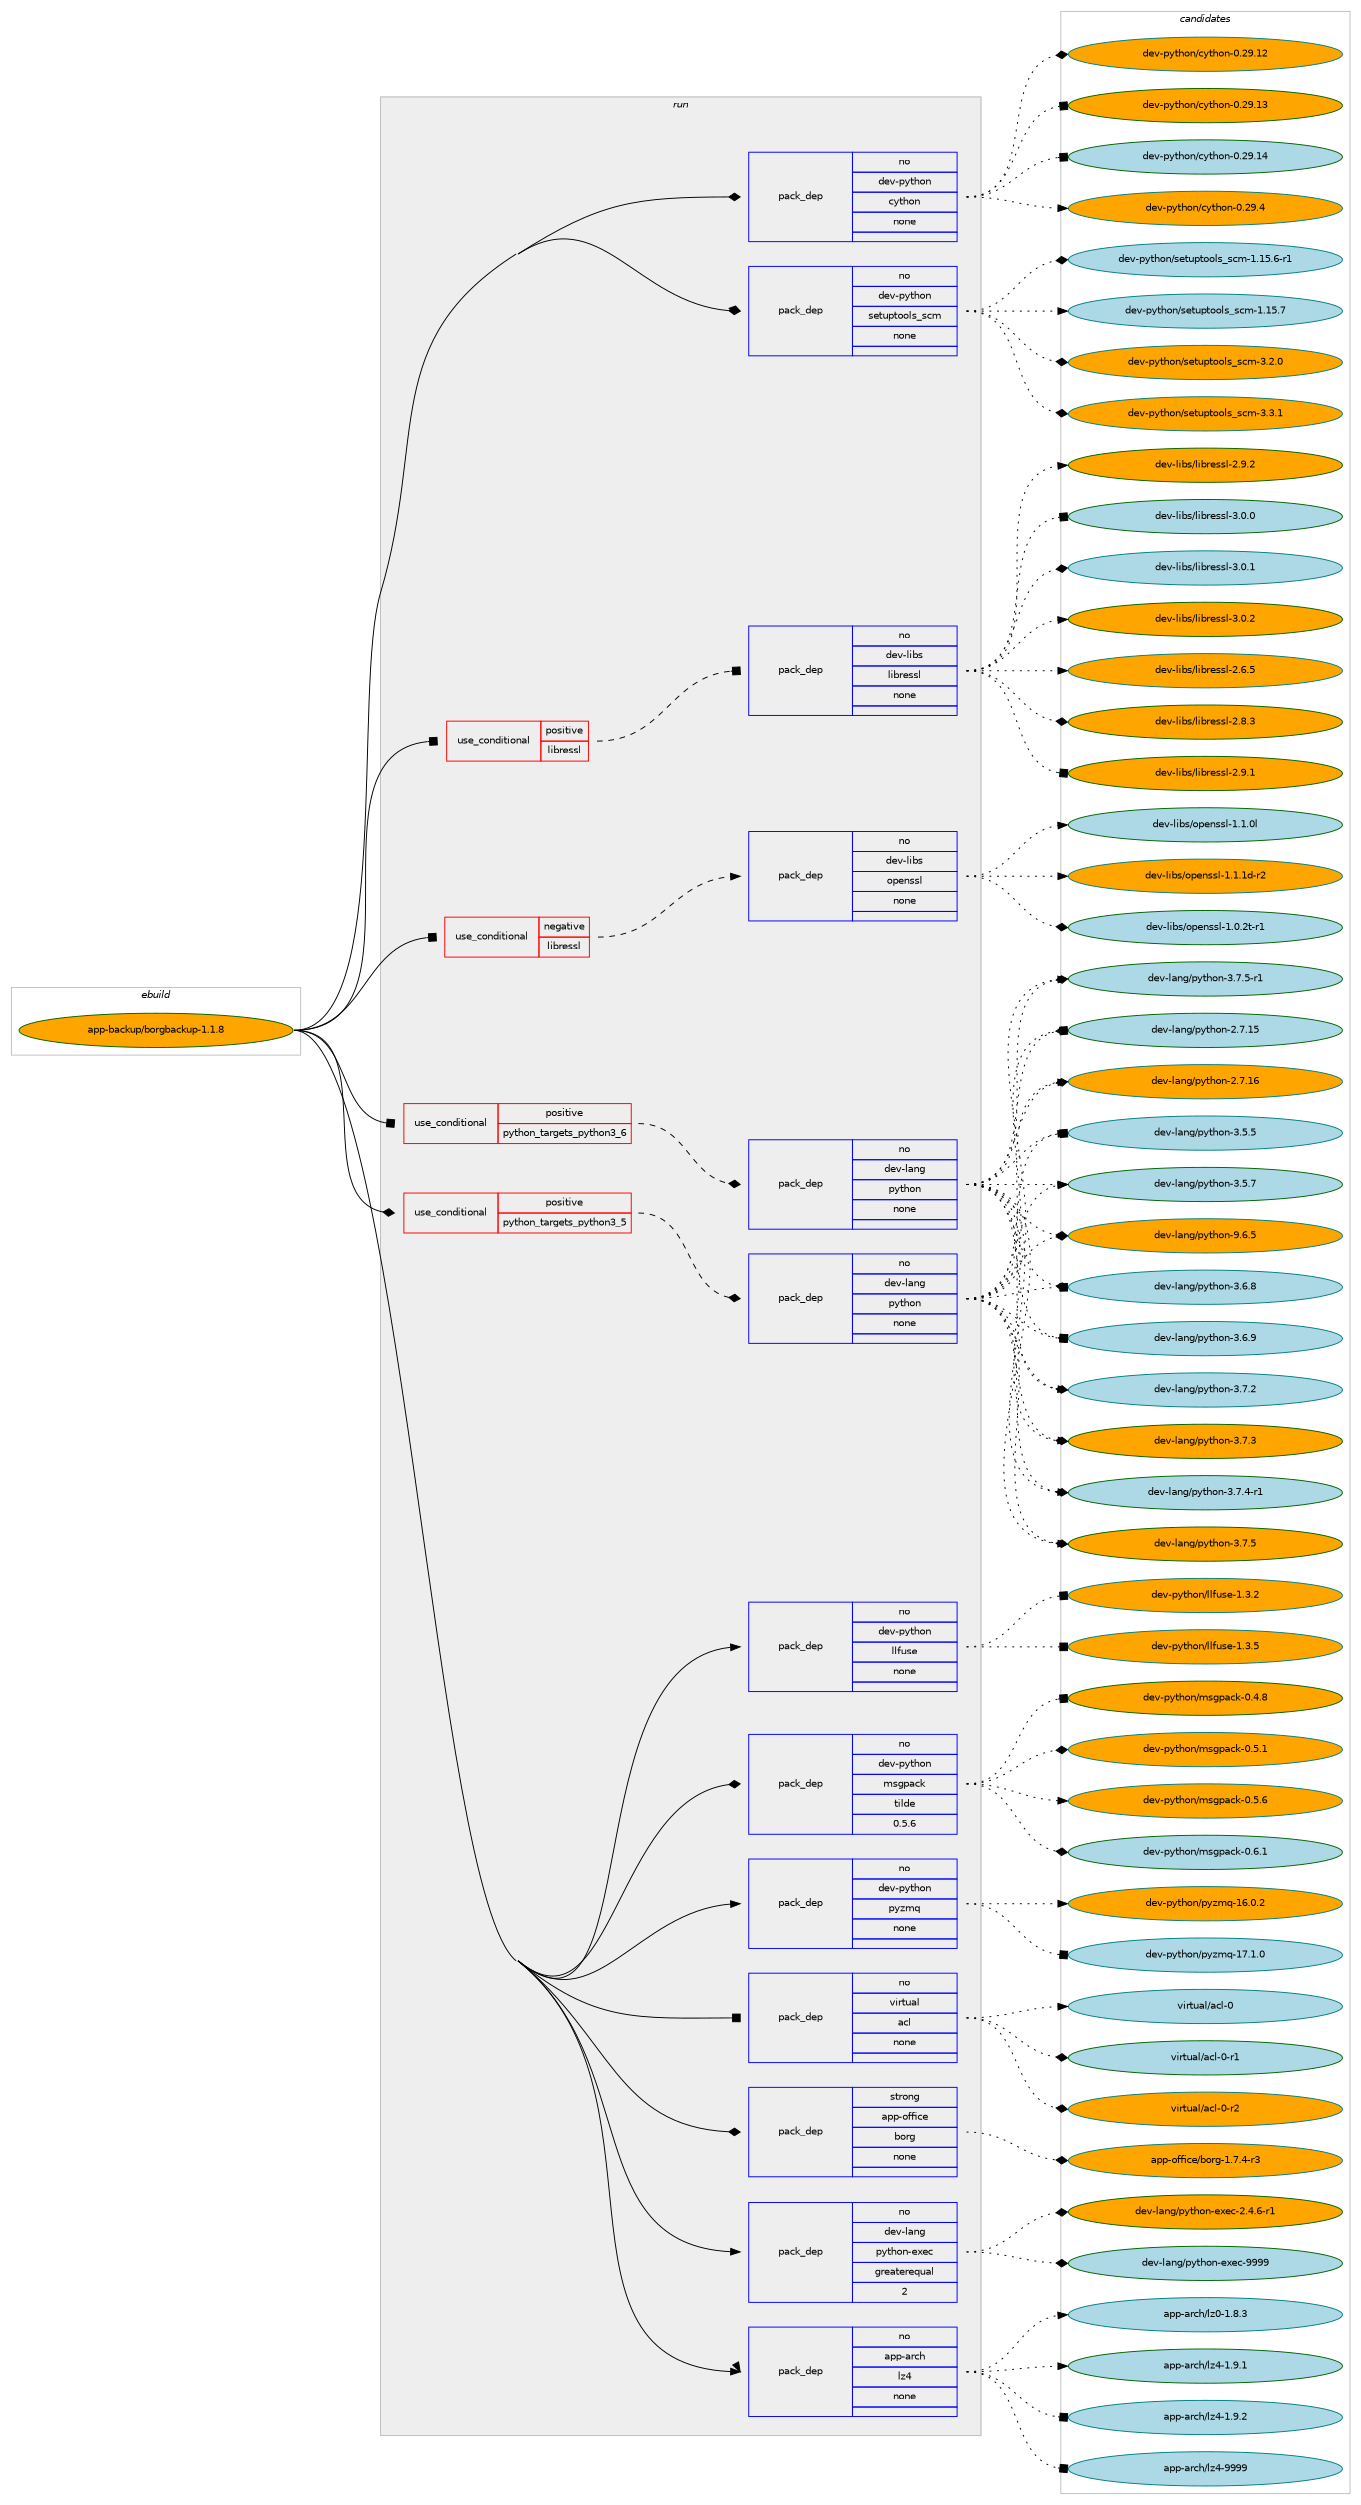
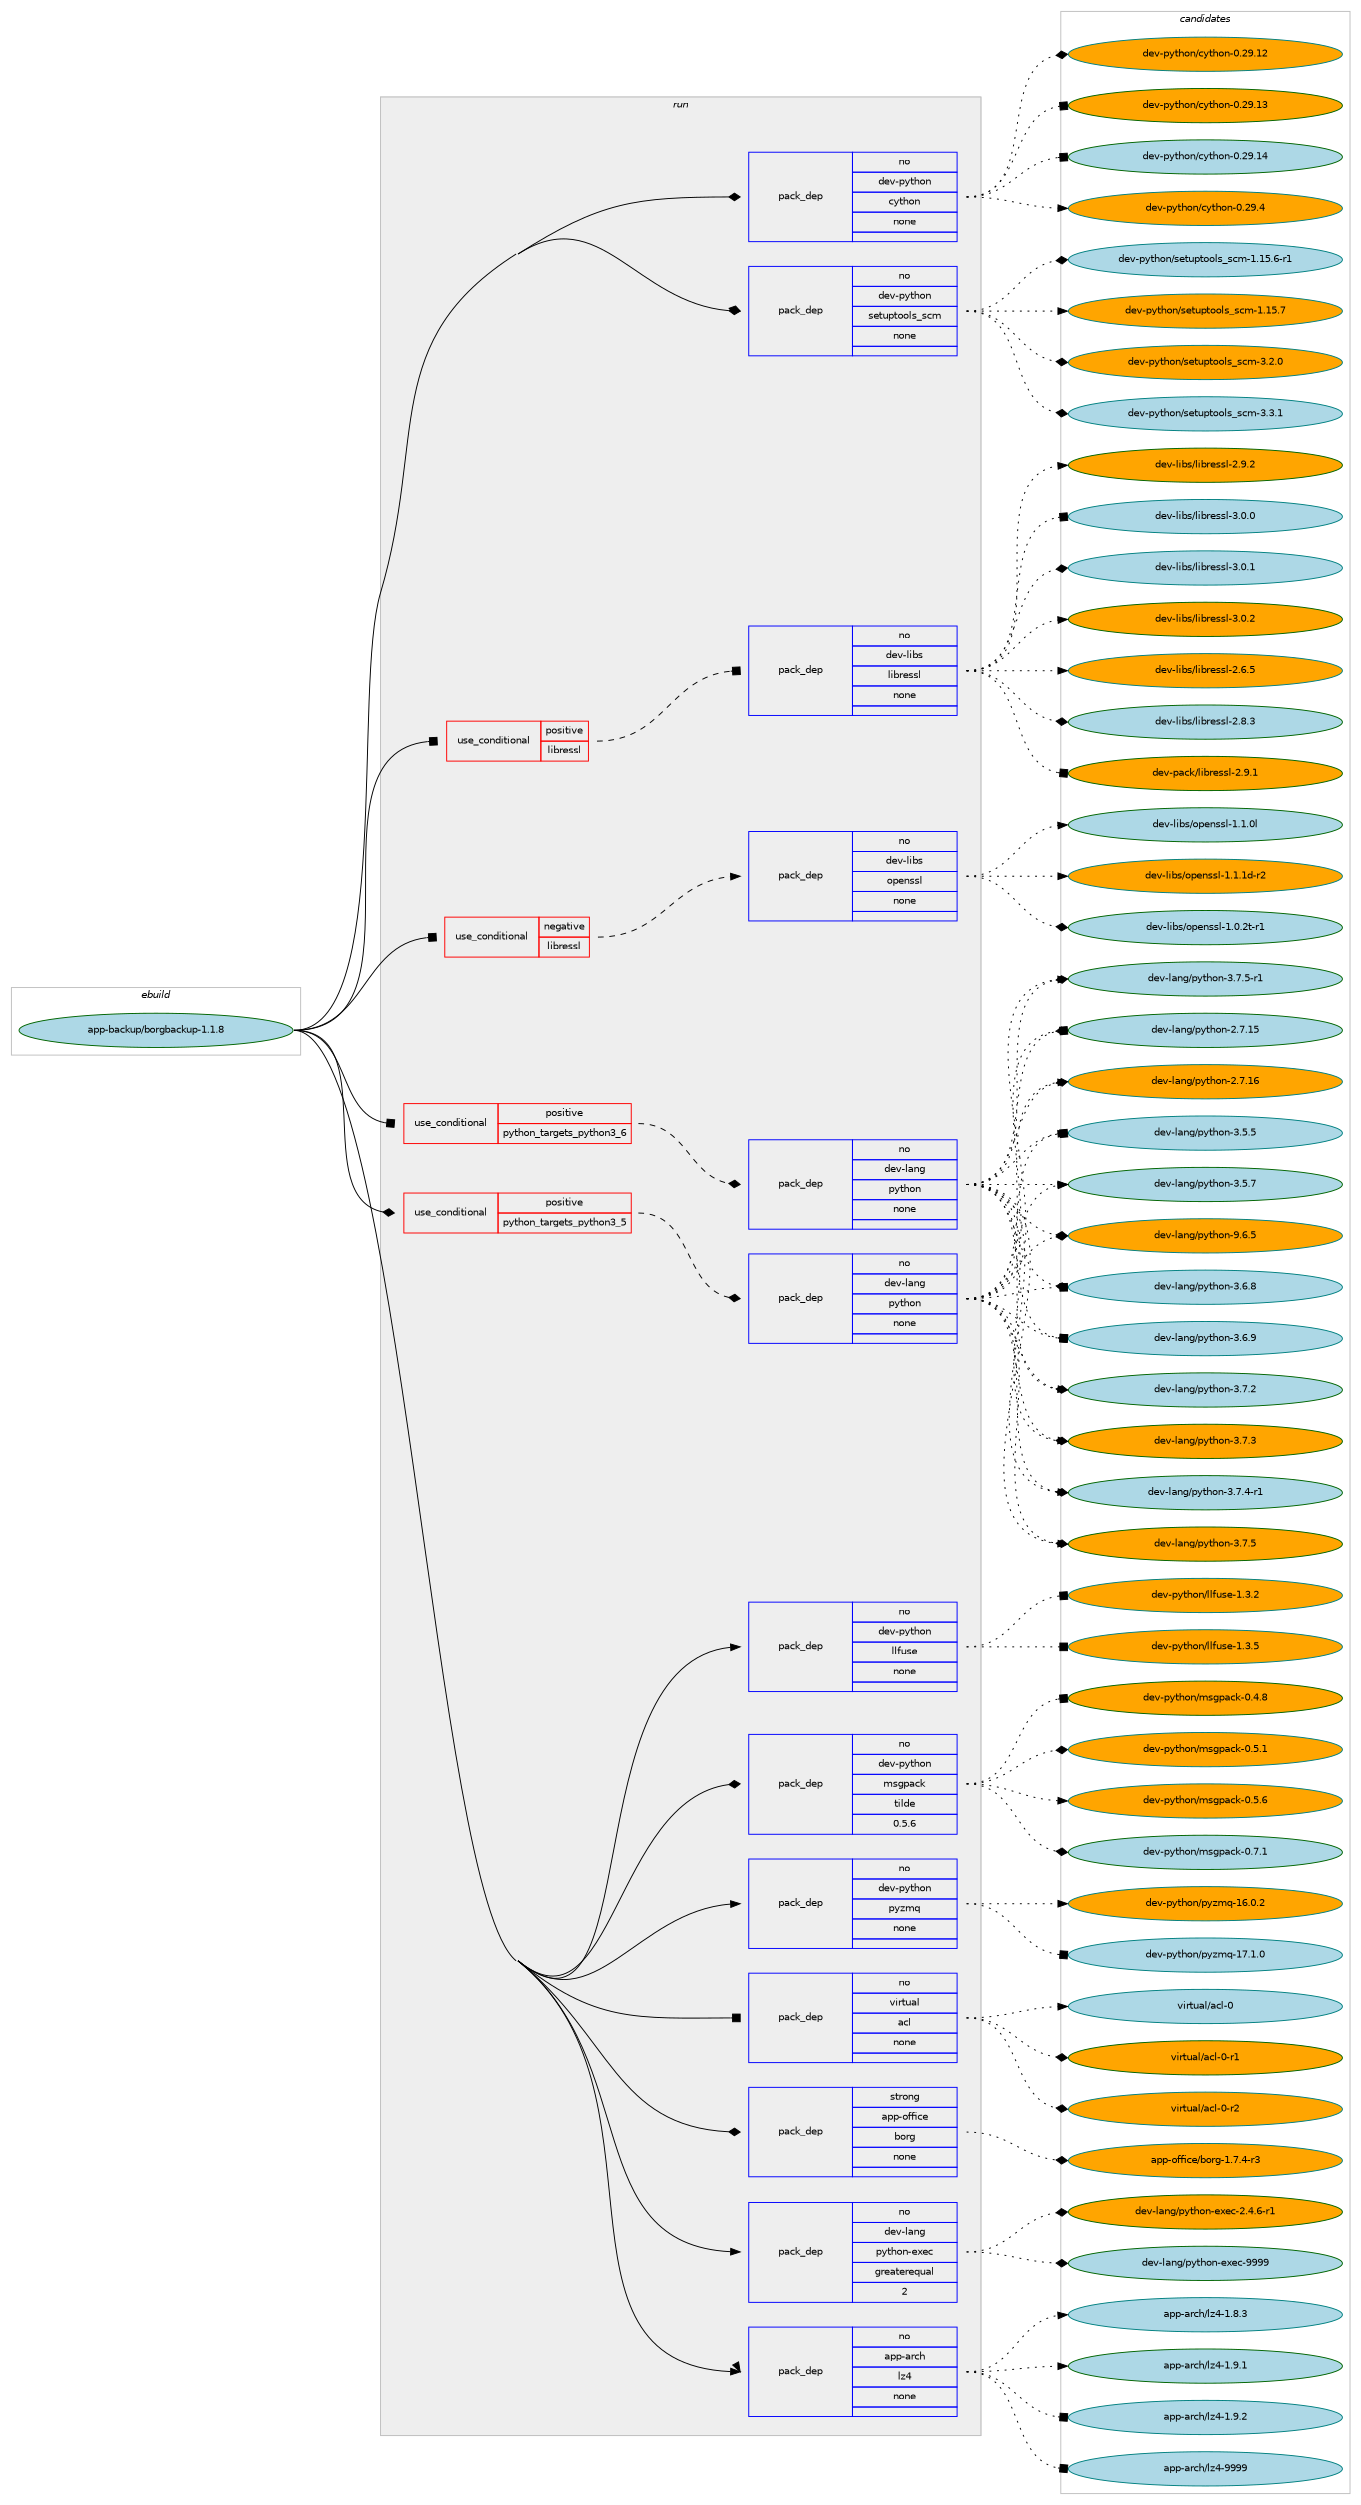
node "dev-python/setuptools_scm-1.15.7": fillcolor lightblue -> orange
node "dev-python/setuptools_scm-3.3.1": fillcolor orange -> lightblue
node "dev-libs/libressl-3.0.0": color darkgreen -> teal
node "dev-libs/libressl-2.8.3": fillcolor orange -> lightblue
node "dev-libs/libressl-2.9.1": label "dev-libs/libressl-2.9.1" -> "dev-pack/libressl-2.9.1"
node "app-backup/borgbackup-1.1.8": fillcolor orange -> lightblue
node "dev-lang/python-3.7.2": color teal -> darkgreen
node "dev-python/msgpack-0.6.1": label "dev-python/msgpack-0.6.1" -> "dev-python/msgpack-0.7.1"
node "virtual/acl-0-r1": fillcolor lightblue -> orange
node "app-arch/lz0-1.8.3": label "app-arch/lz0-1.8.3" -> "app-arch/lz4-1.8.3"
